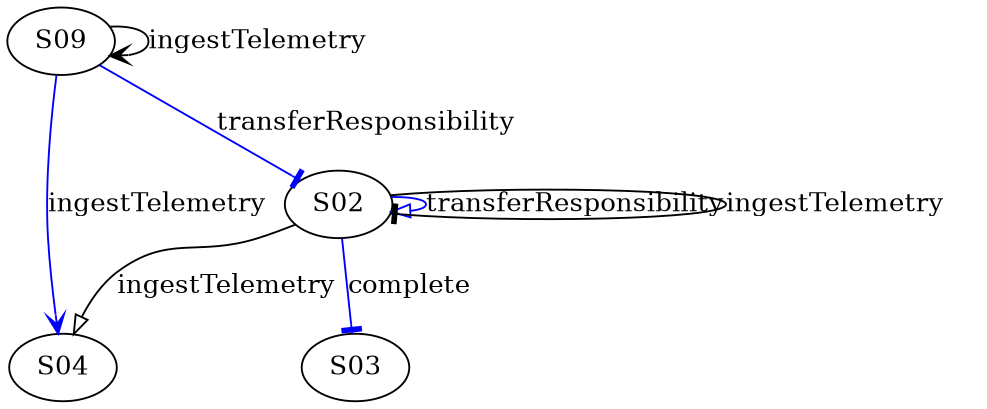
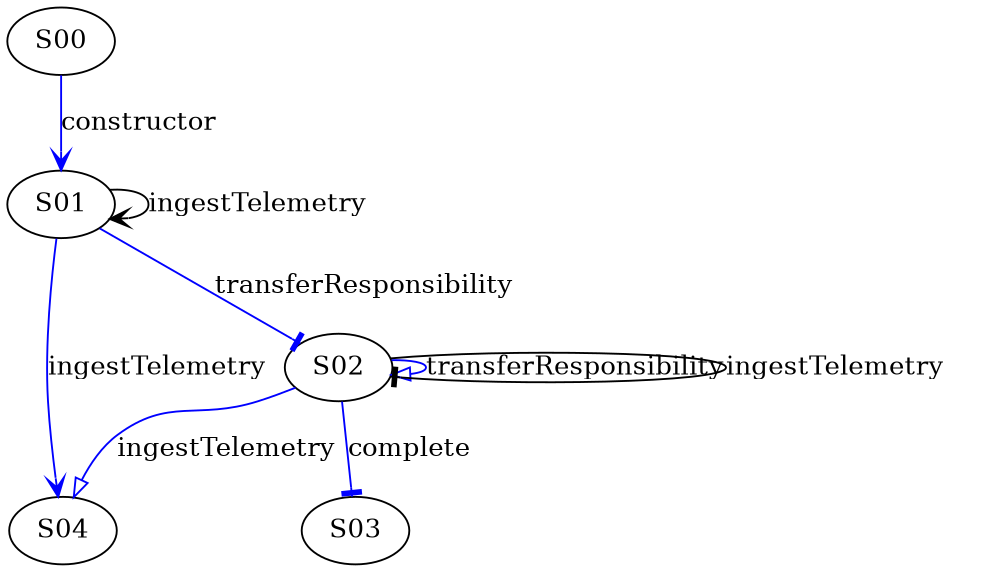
node "S09": label "S09" -> "S01"
node "S00": added
edge "S02" -> "S04": color black -> blue
